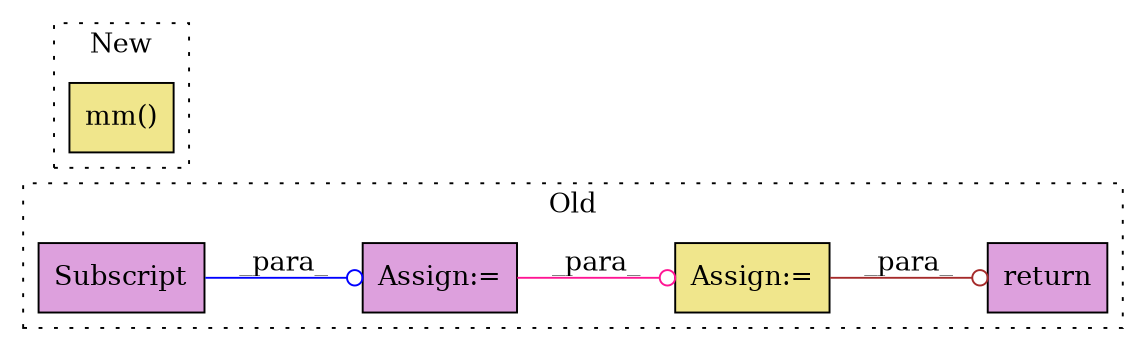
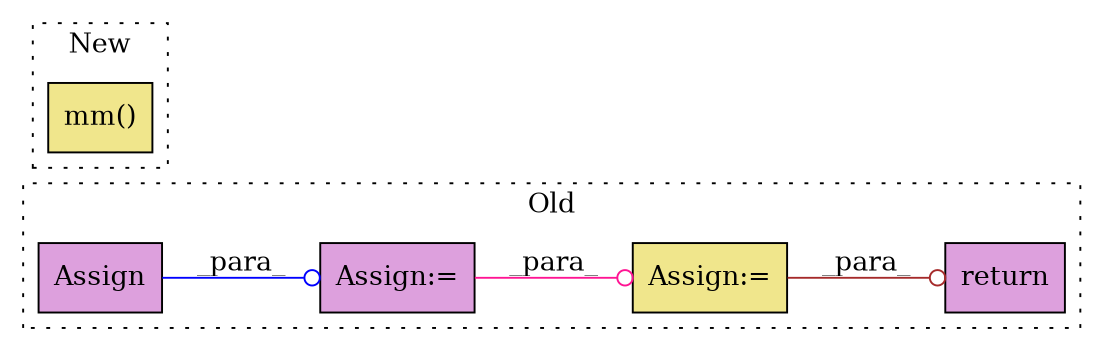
node "Subscript": label "Subscript" -> "Assign"
